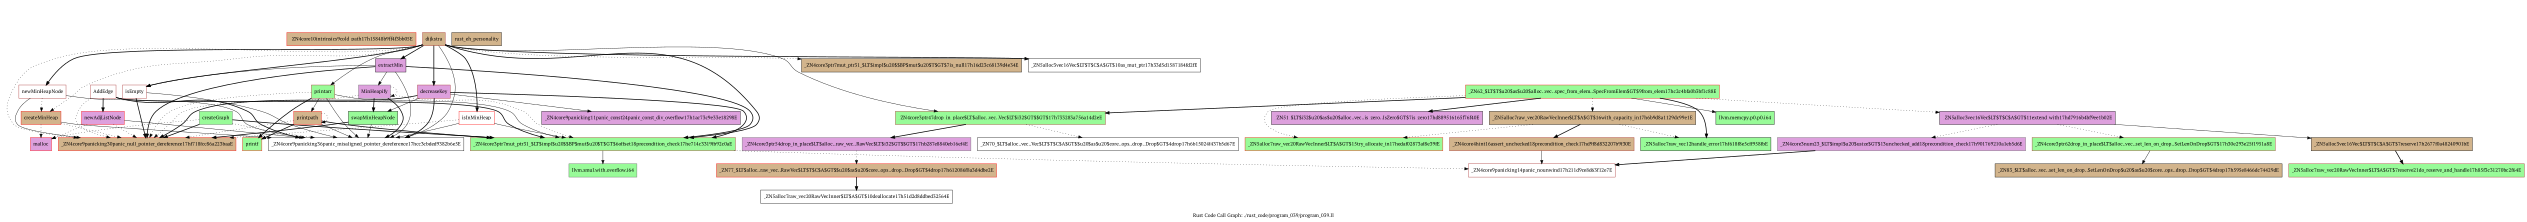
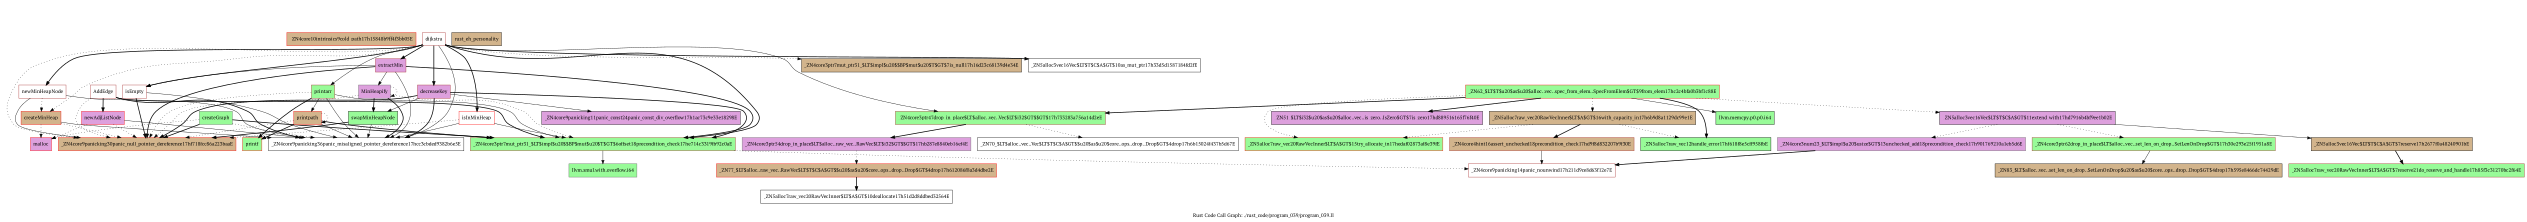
node "dijkstra": fillcolor tan -> white
node "extractMin": color black -> brown
